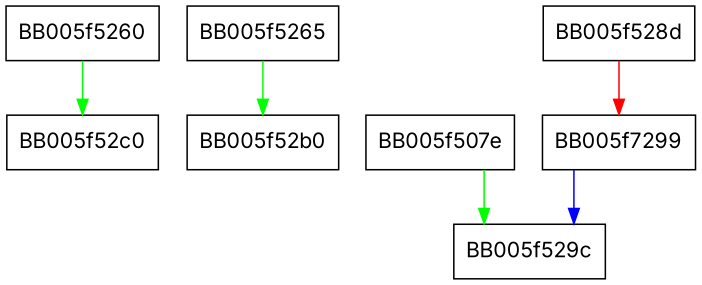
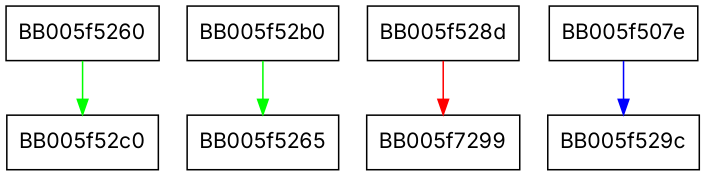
edge "BB005f5265" -> "BB005f52b0": reversed
edge "BB005f507e" -> "BB005f529c": color green -> blue
edge "BB005f7299" -> "BB005f529c": removed
